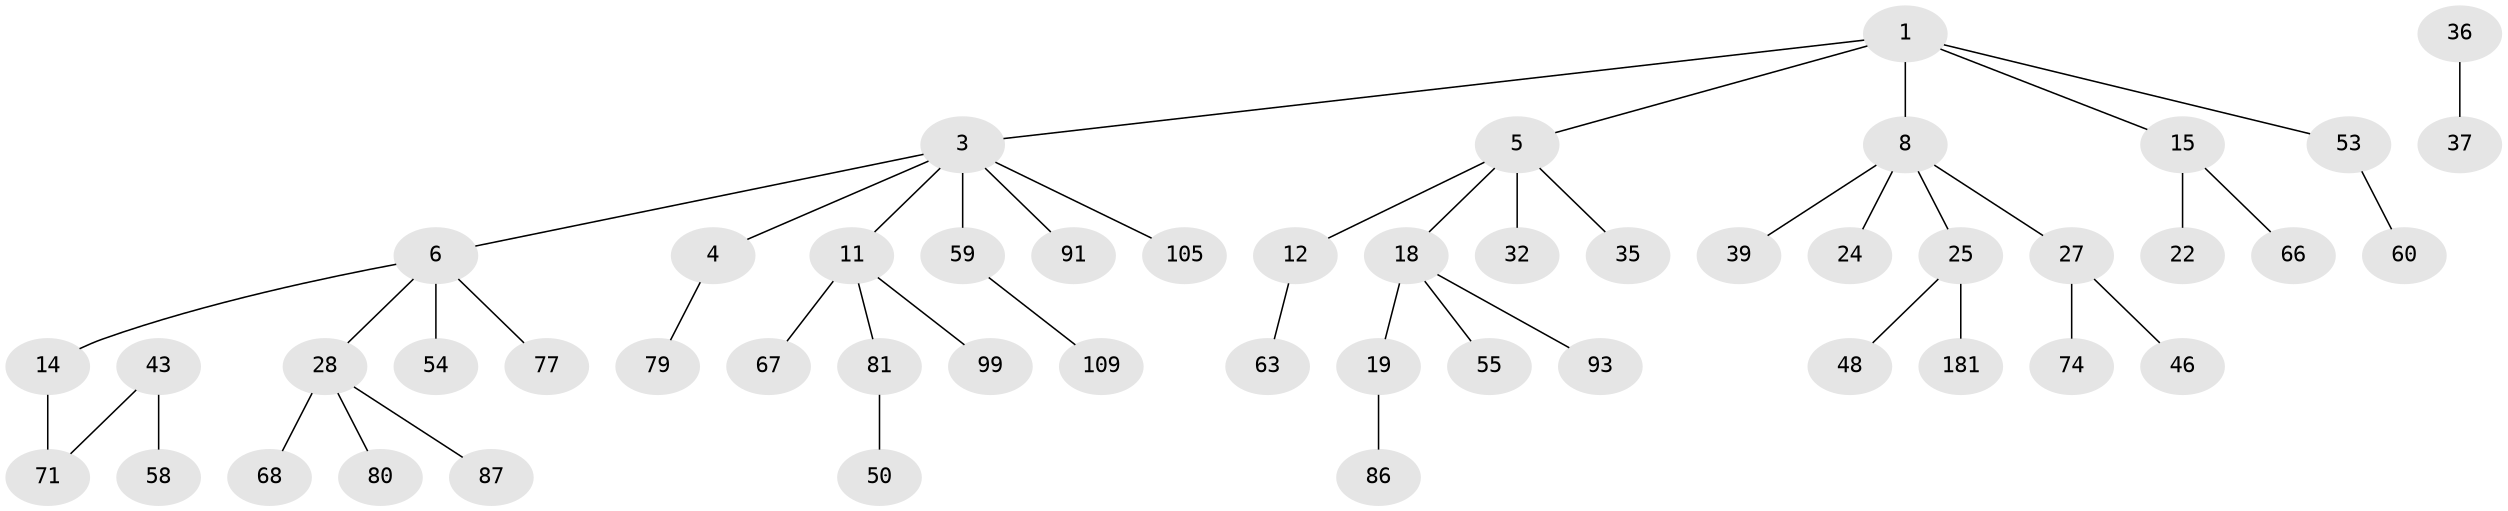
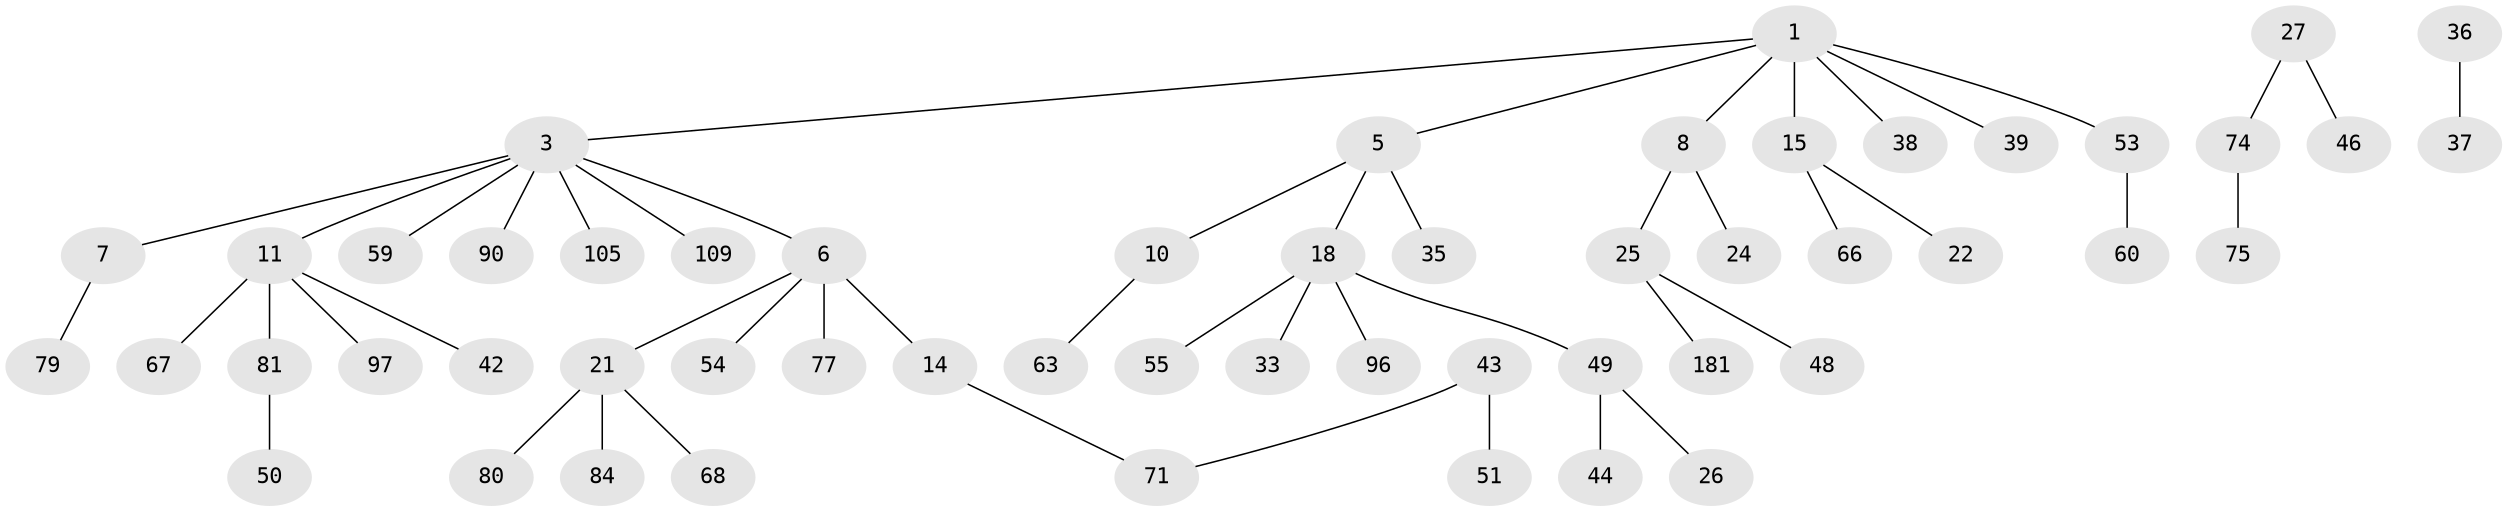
node "38": added
edge "8" -- "39": now "1" -- "39"
edge "8" -- "27": removed
node "4": label "4" -> "7"
node "91": label "91" -> "90"
node "12": label "12" -> "10"
node "32": removed
node "75": added
edge "59" -- "109": now "3" -- "109"
node "28": label "28" -> "21"
node "42": added
node "99": label "99" -> "97"
node "96": added
node "19": label "19" -> "49"
node "93": label "93" -> "33"
node "58": label "58" -> "51"
node "87": label "87" -> "84"
node "86": label "86" -> "26"
node "44": added
